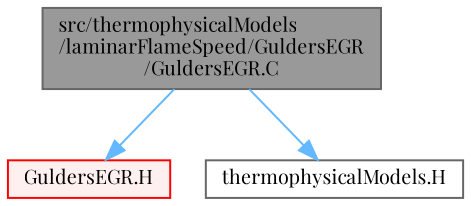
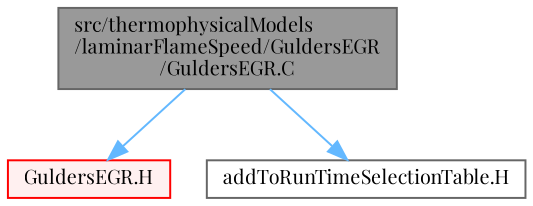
node "thermophysicalModels.H": label "thermophysicalModels.H" -> "addToRunTimeSelectionTable.H"
